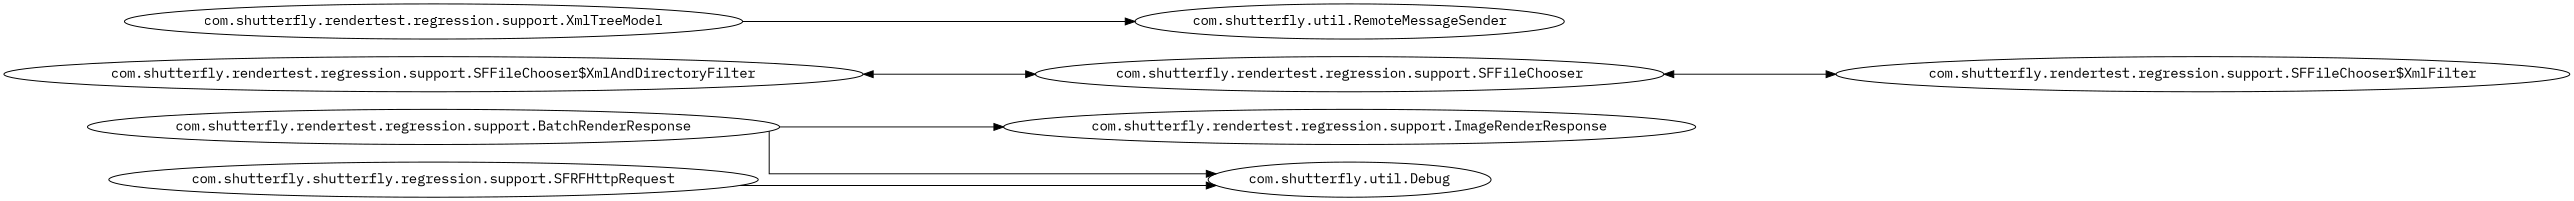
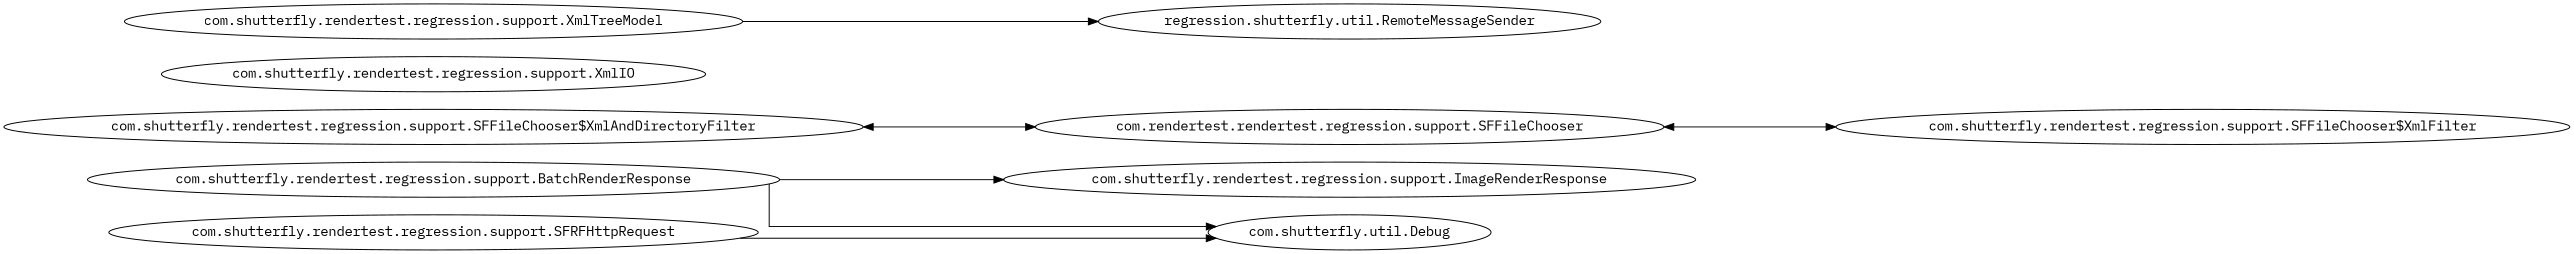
node "com.shutterfly.util.RemoteMessageSender": label "com.shutterfly.util.RemoteMessageSender" -> "regression.shutterfly.util.RemoteMessageSender"
node "com.shutterfly.rendertest.regression.support.XmlIO": added
node "com.shutterfly.rendertest.regression.support.SFFileChooser": label "com.shutterfly.rendertest.regression.support.SFFileChooser" -> "com.rendertest.rendertest.regression.support.SFFileChooser"
node "com.shutterfly.shutterfly.regression.support.SFRFHttpRequest": label "com.shutterfly.shutterfly.regression.support.SFRFHttpRequest" -> "com.shutterfly.rendertest.regression.support.SFRFHttpRequest"
